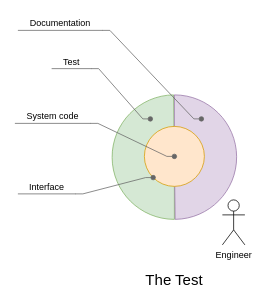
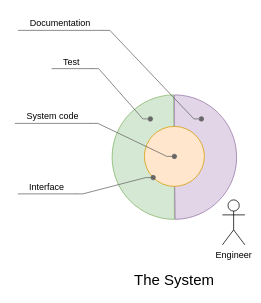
node "The Test": label "The Test" -> "The System"
